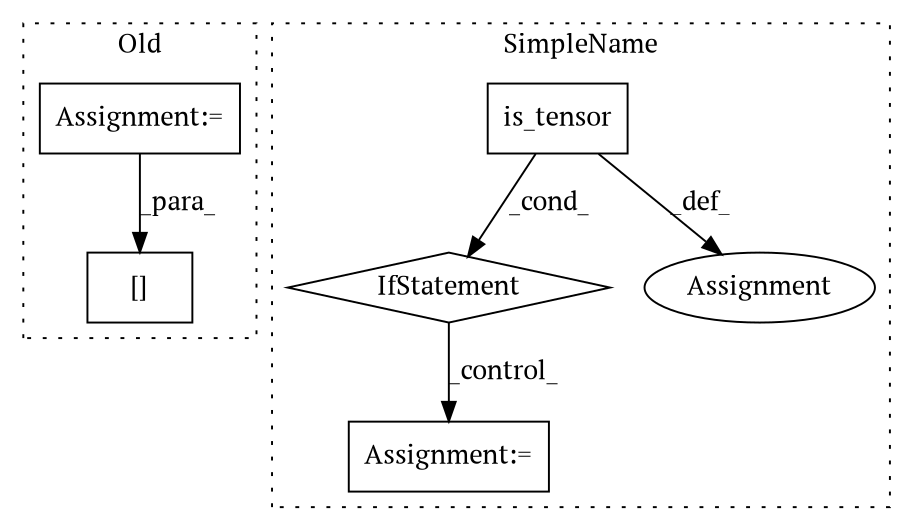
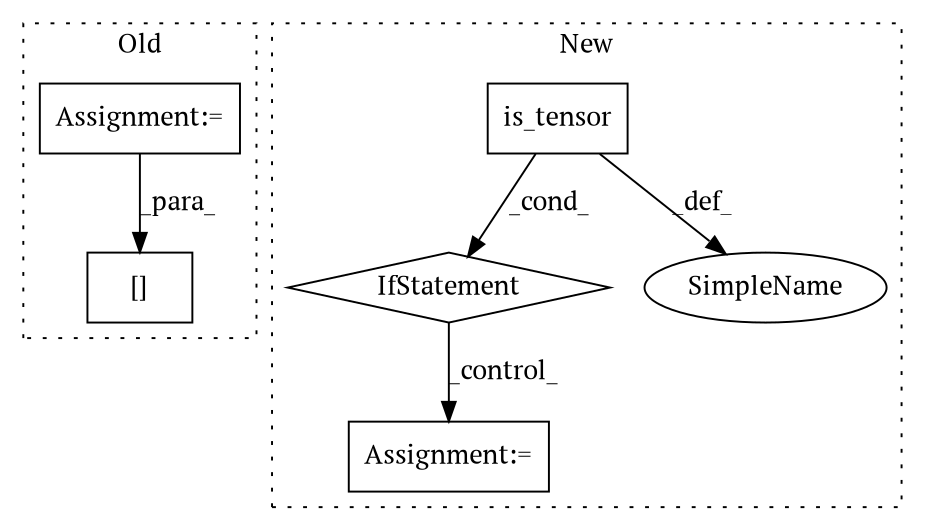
cluster "SimpleName": label "SimpleName" -> "New"
node "Assignment": label "Assignment" -> "SimpleName"
